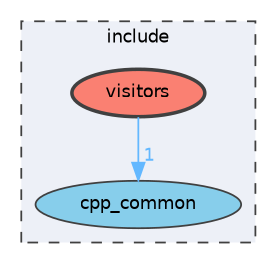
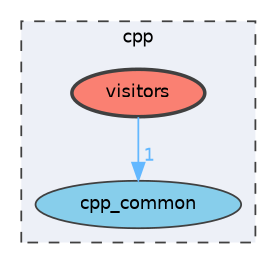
cluster "include": label "include" -> "cpp"
